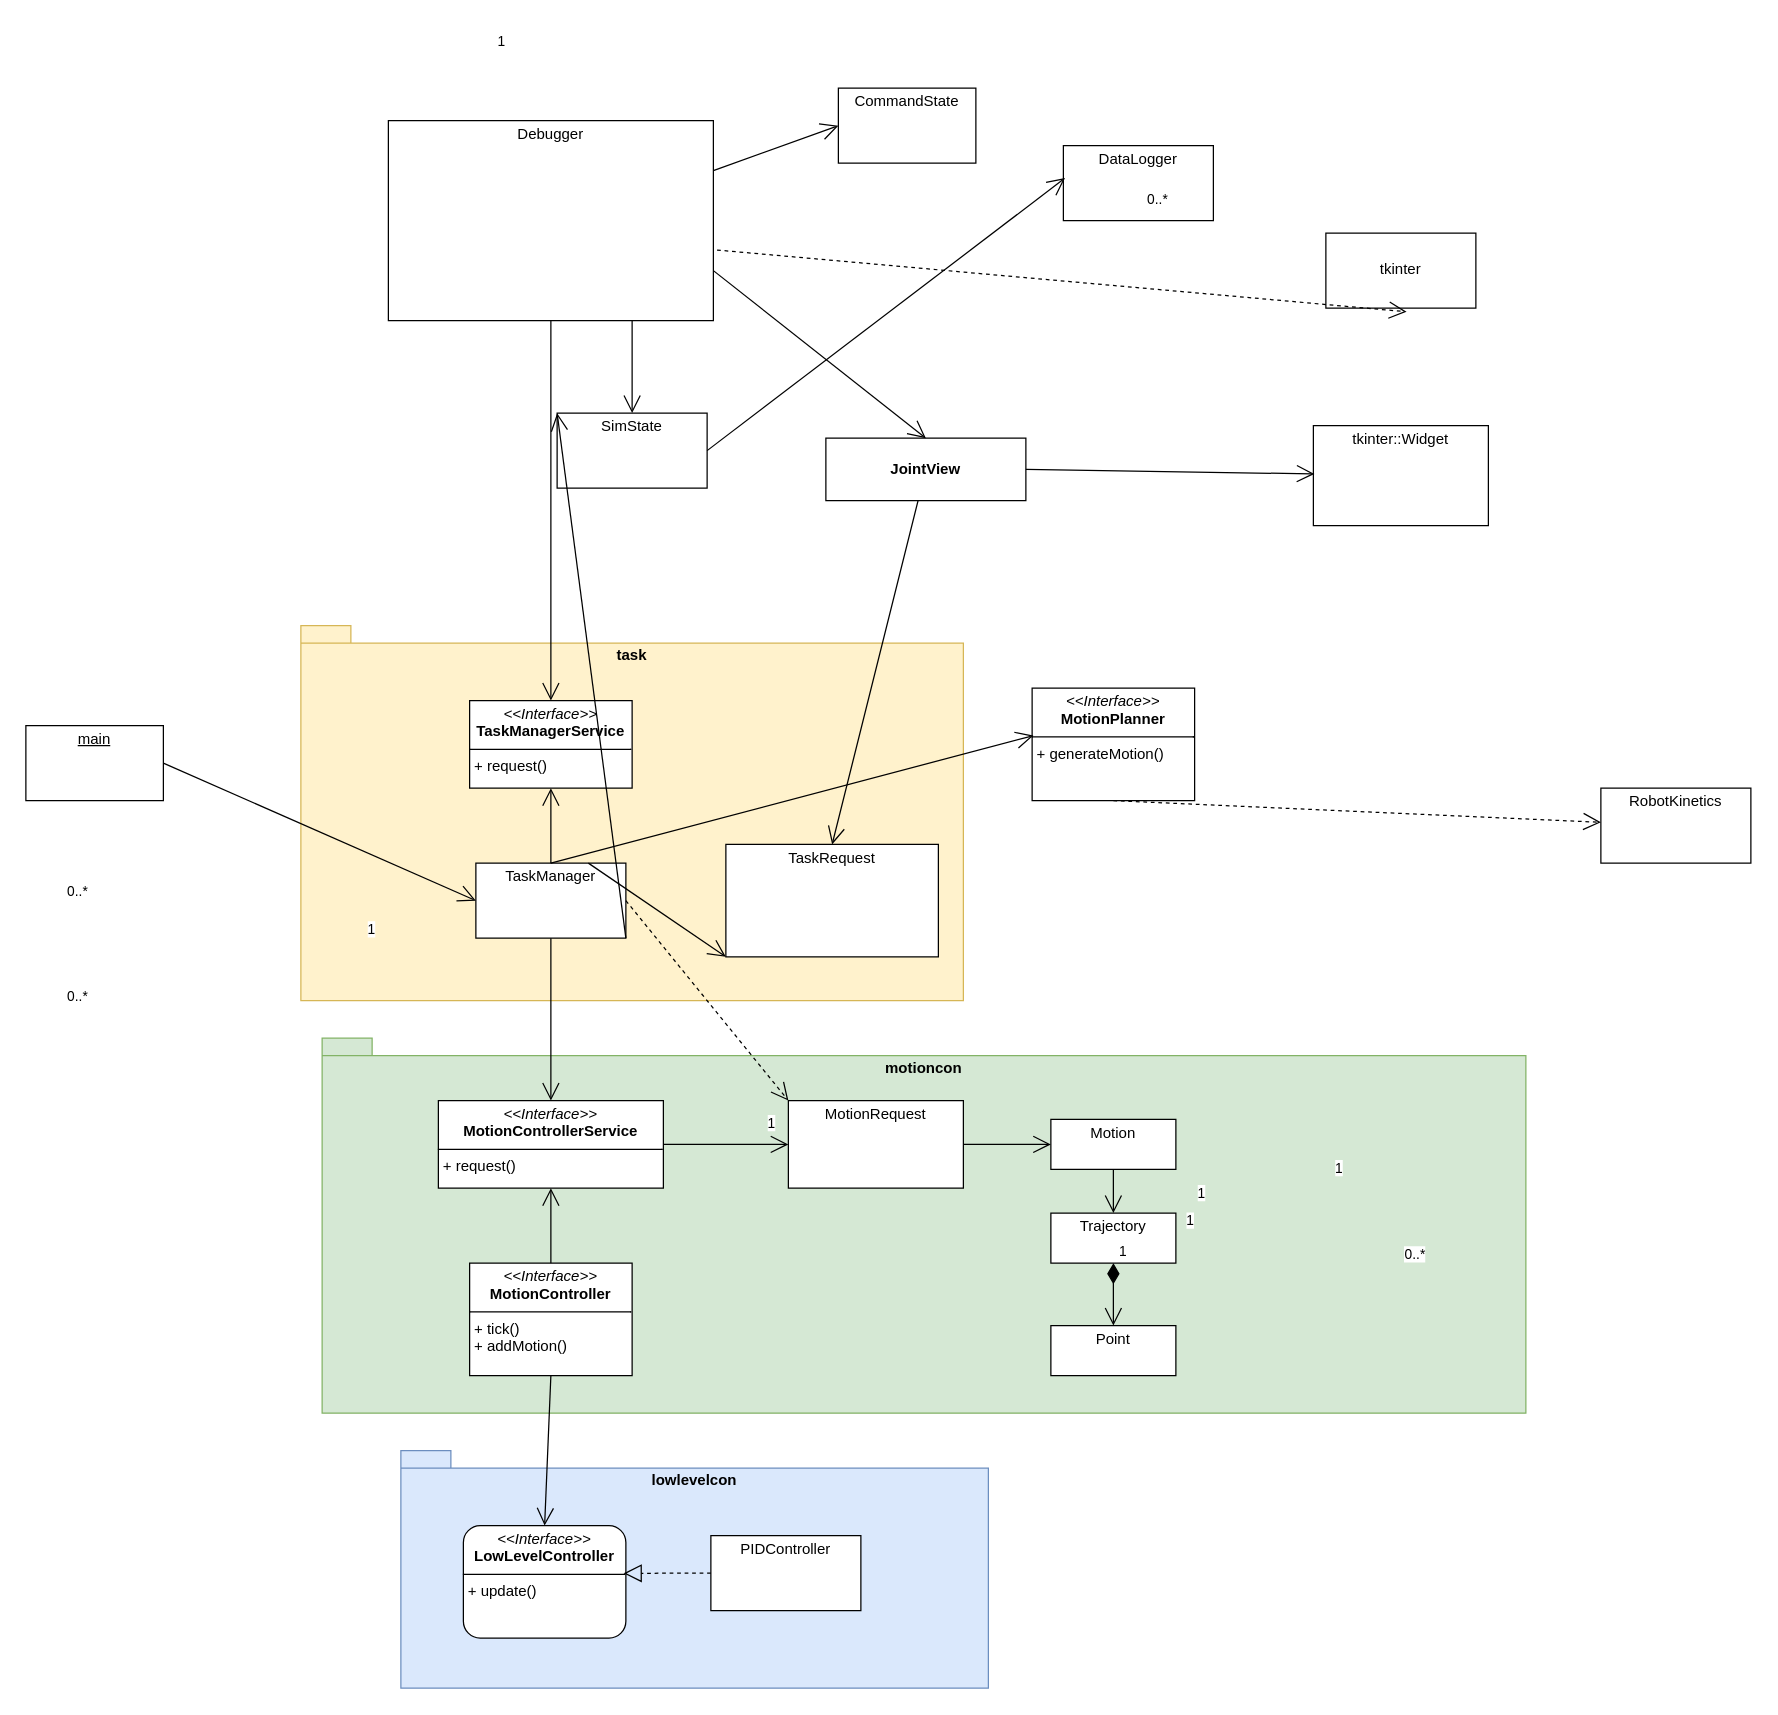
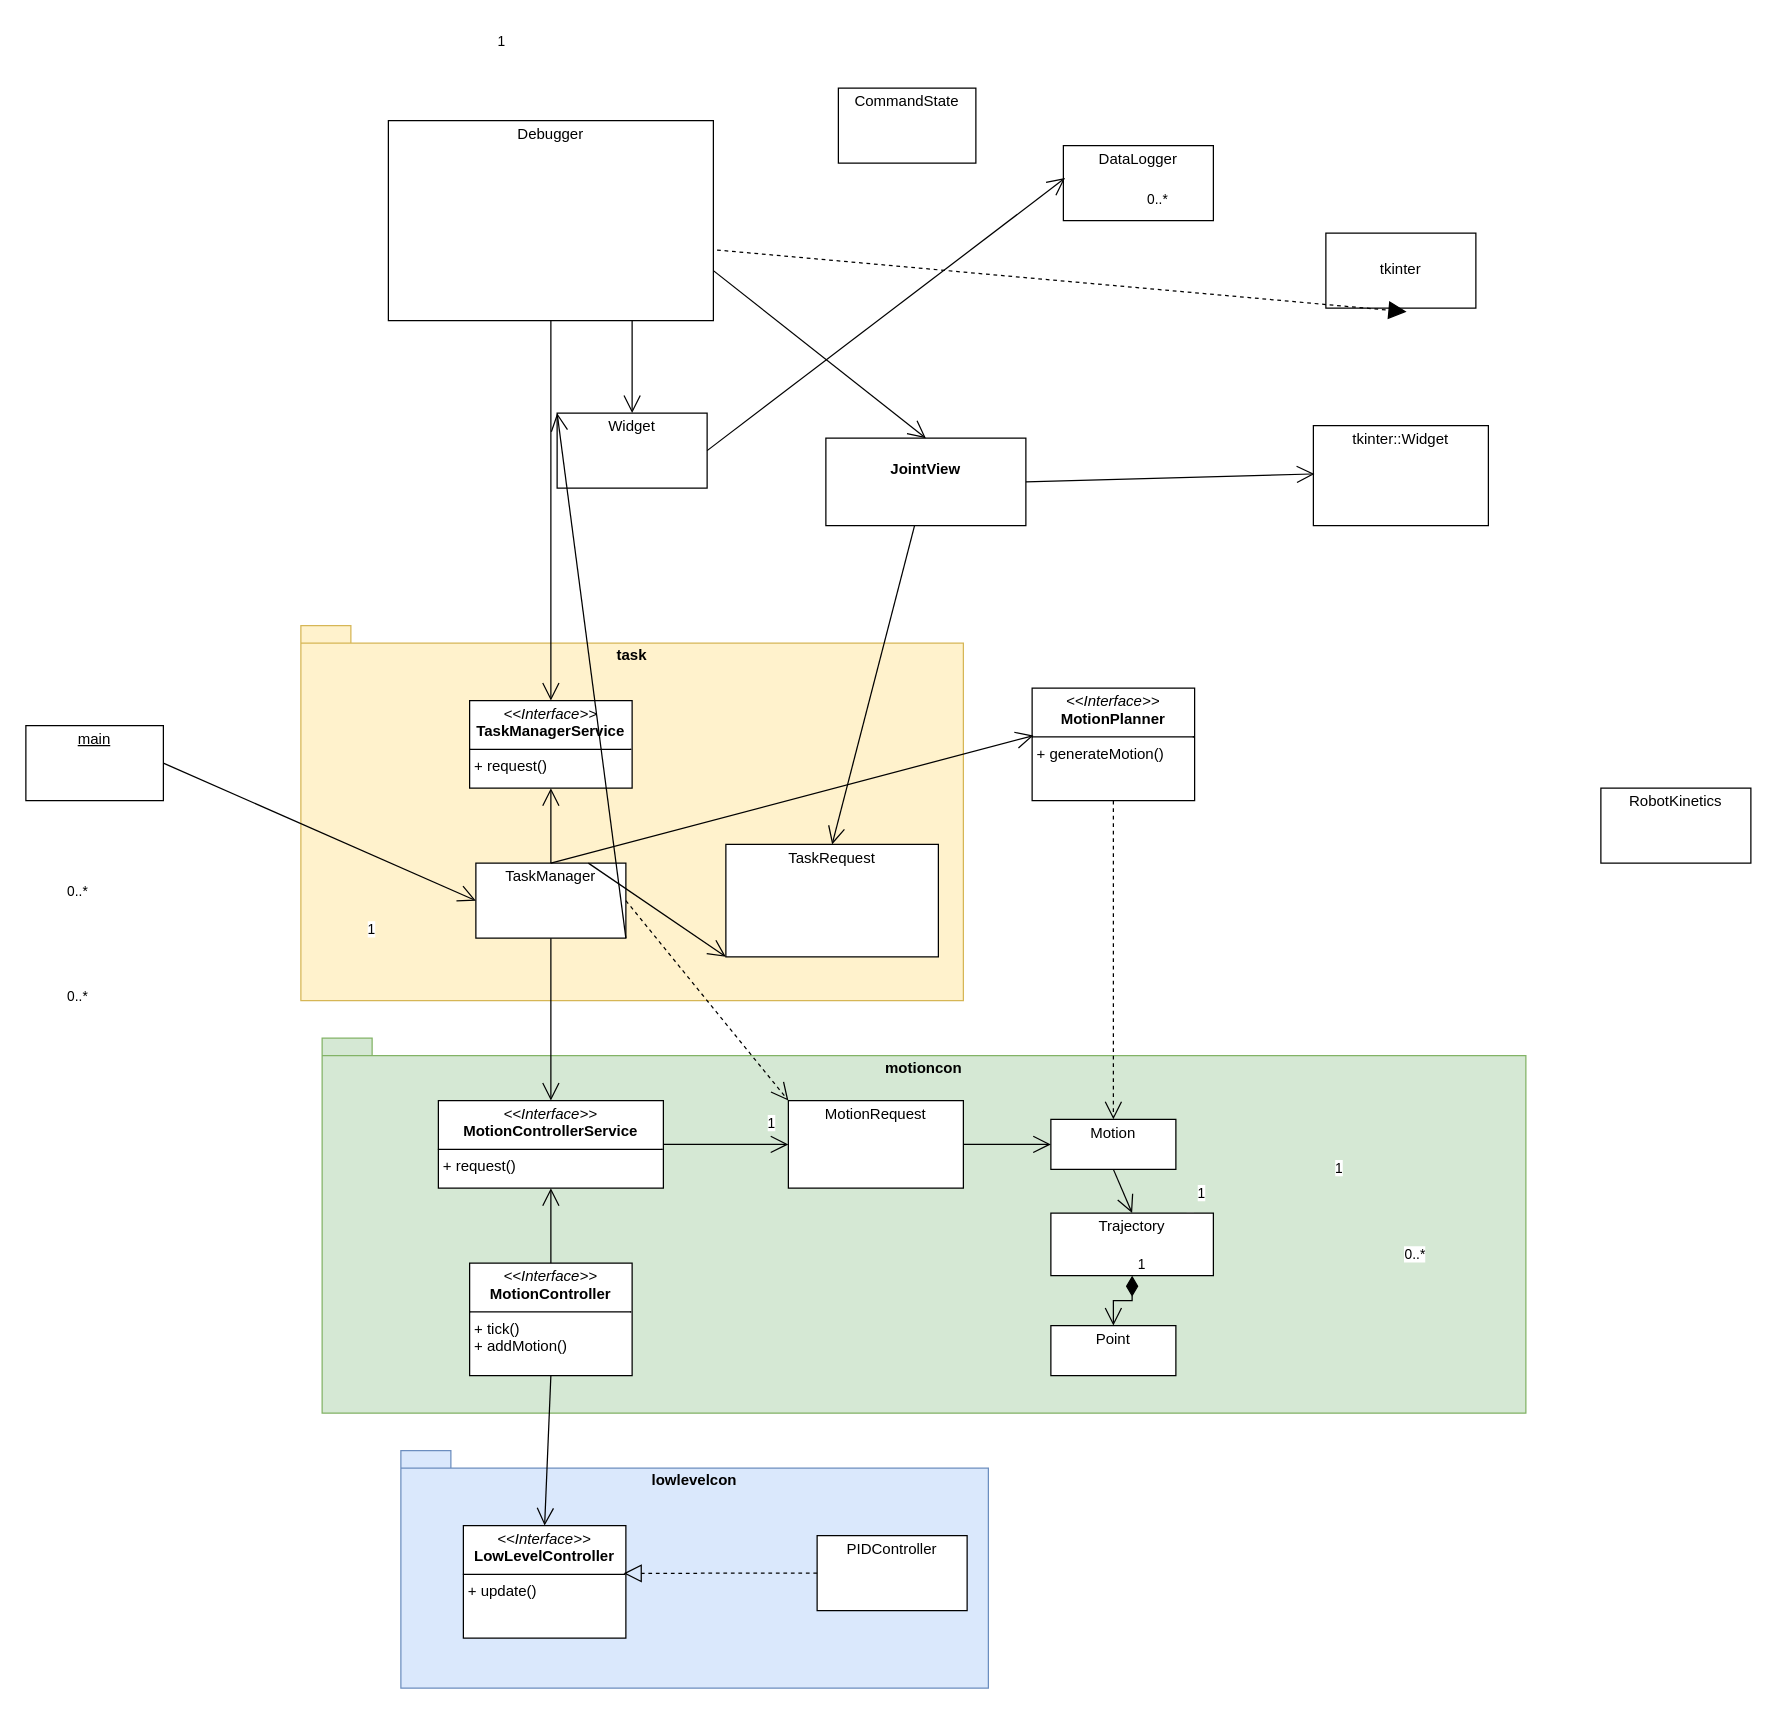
edge "Debugger" -> "CommandState": removed
edge "Debugger" -> "tkinter": arrowhead open -> block
node "SimState": label "SimState" -> "Widget"
node "JointView": size 200x63 -> 200x88
edge "<<Interface>> MotionPlanner + generateMotion()" -> "RobotKinetics": now "<<Interface>> MotionPlanner + generateMotion()" -> "Motion"
node "Trajectory": size 125x50 -> 163x63
node "PIDController": moved (786, 1573) -> (892, 1573)
node "<<Interface>> LowLevelController + update()": shape rounded rectangle -> rectangle
